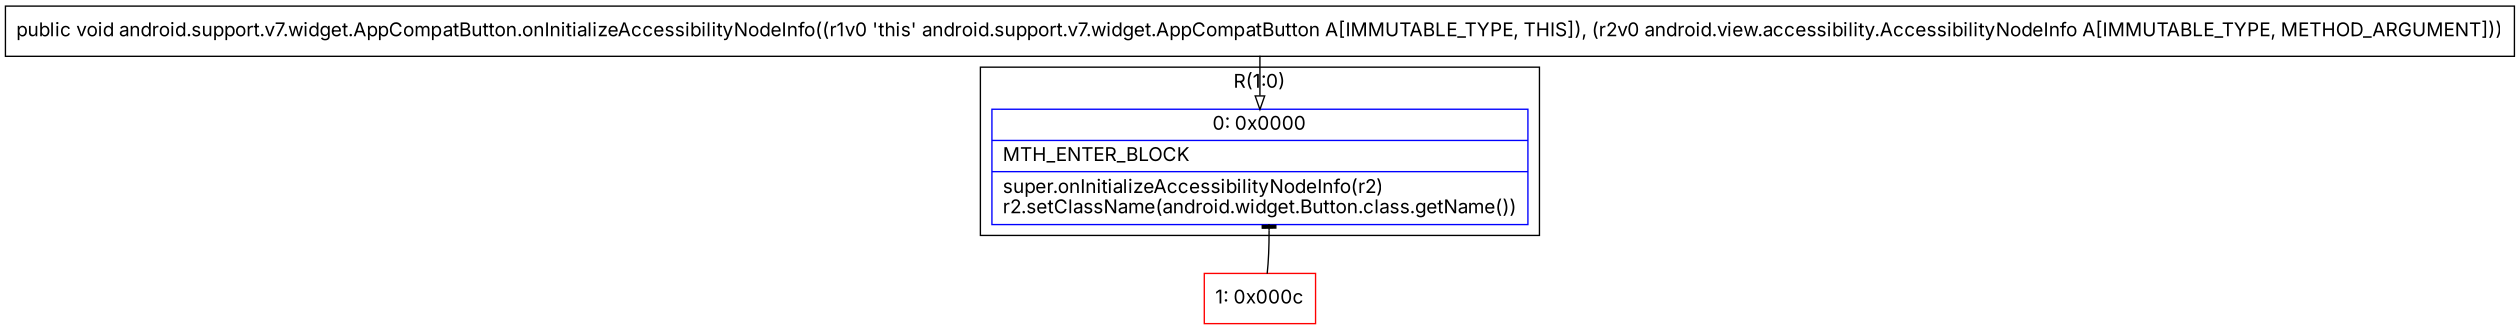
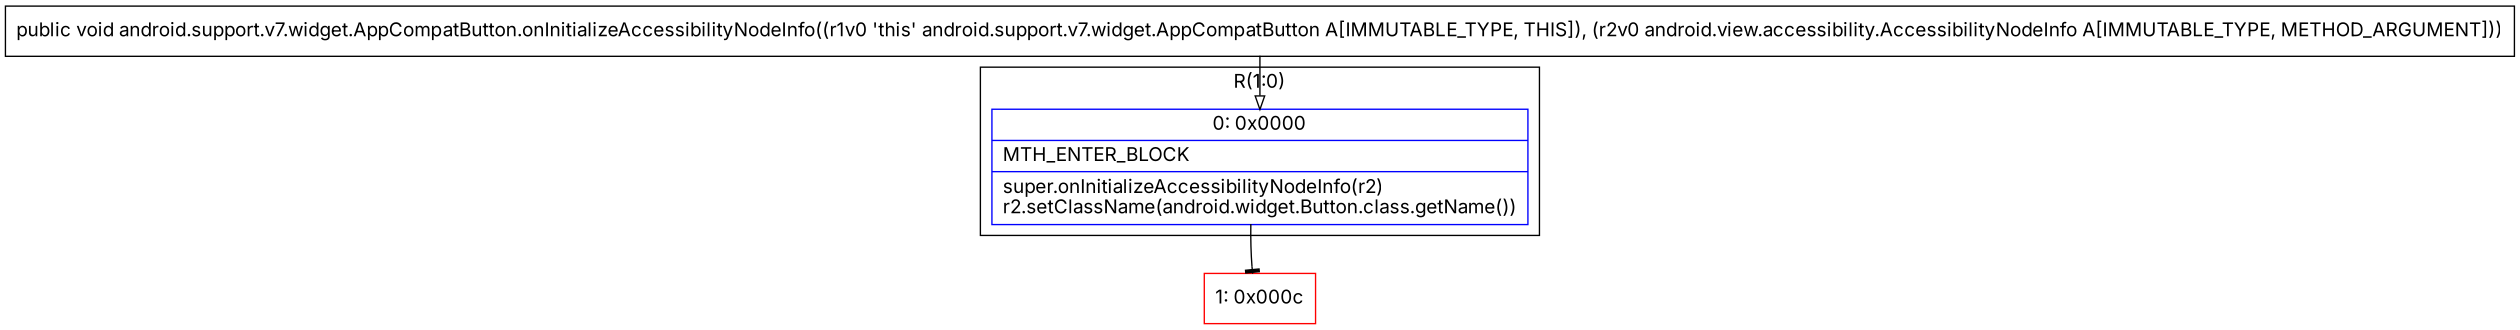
edge "1: 0x000c" -> "0: 0x0000": reversed
